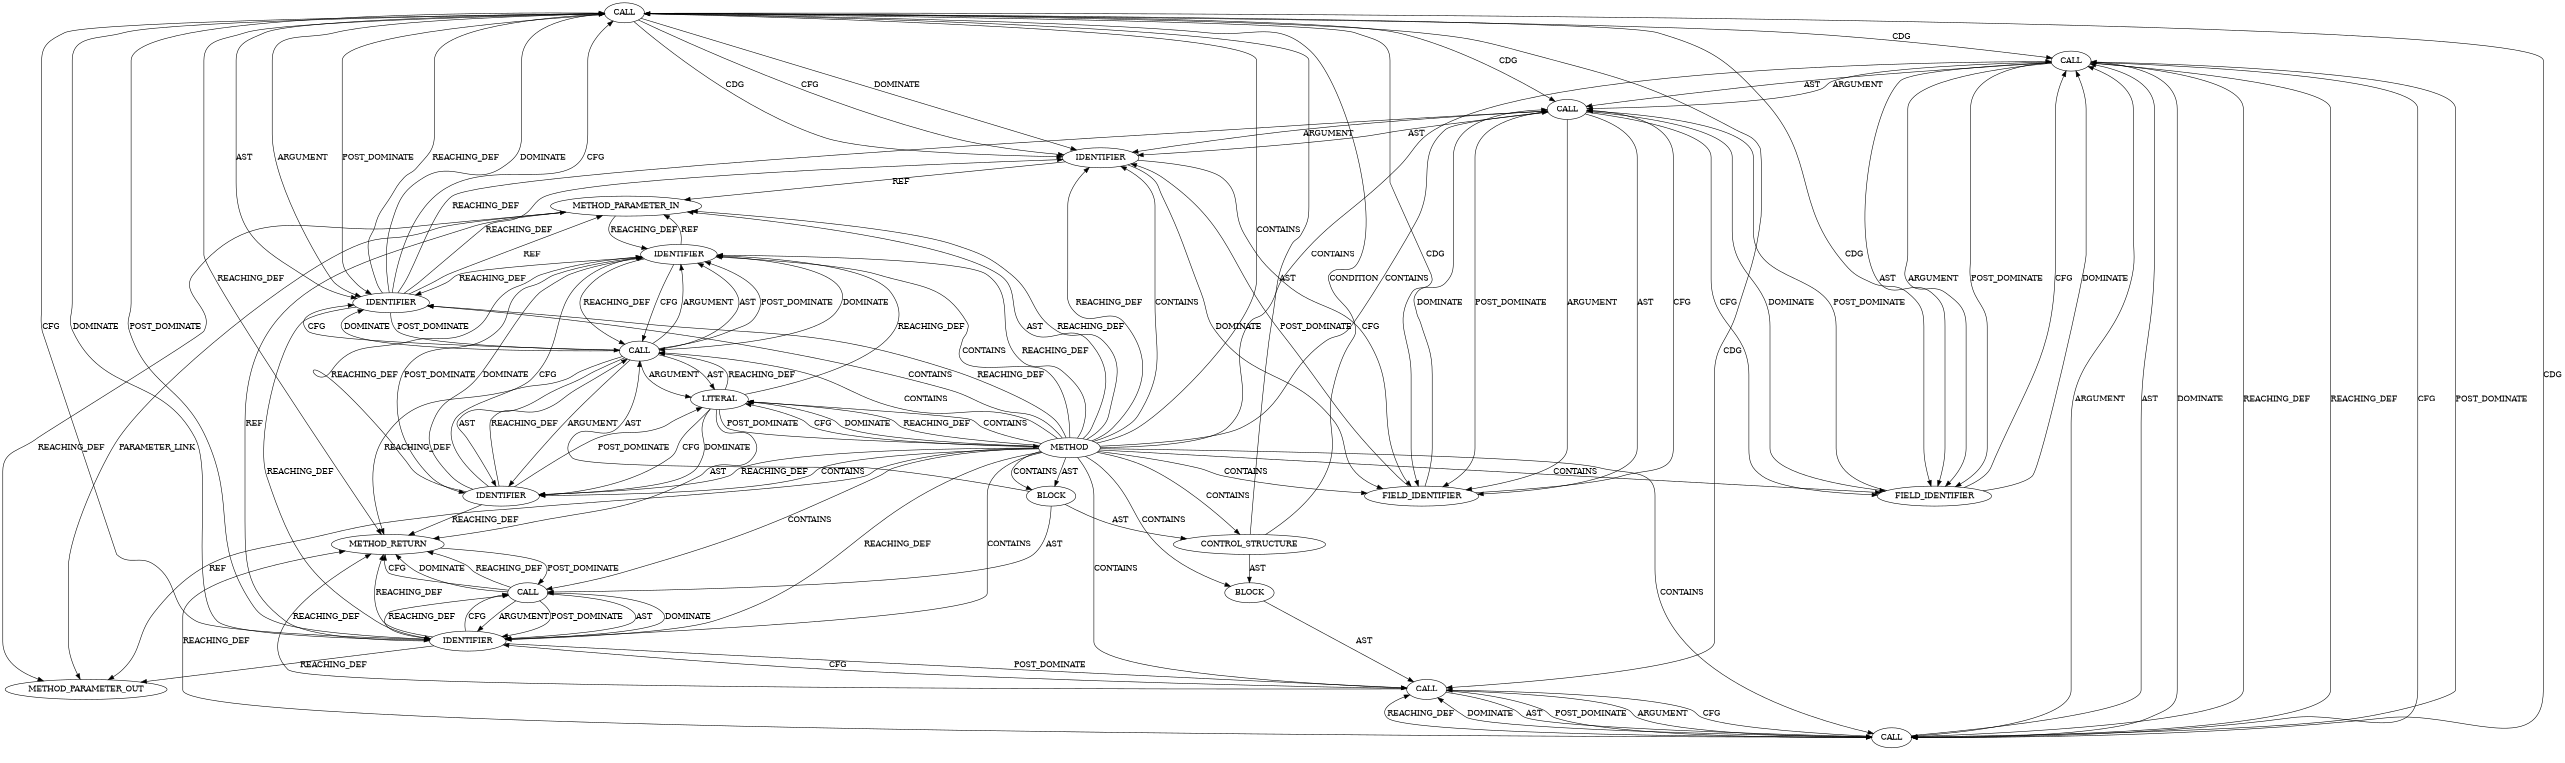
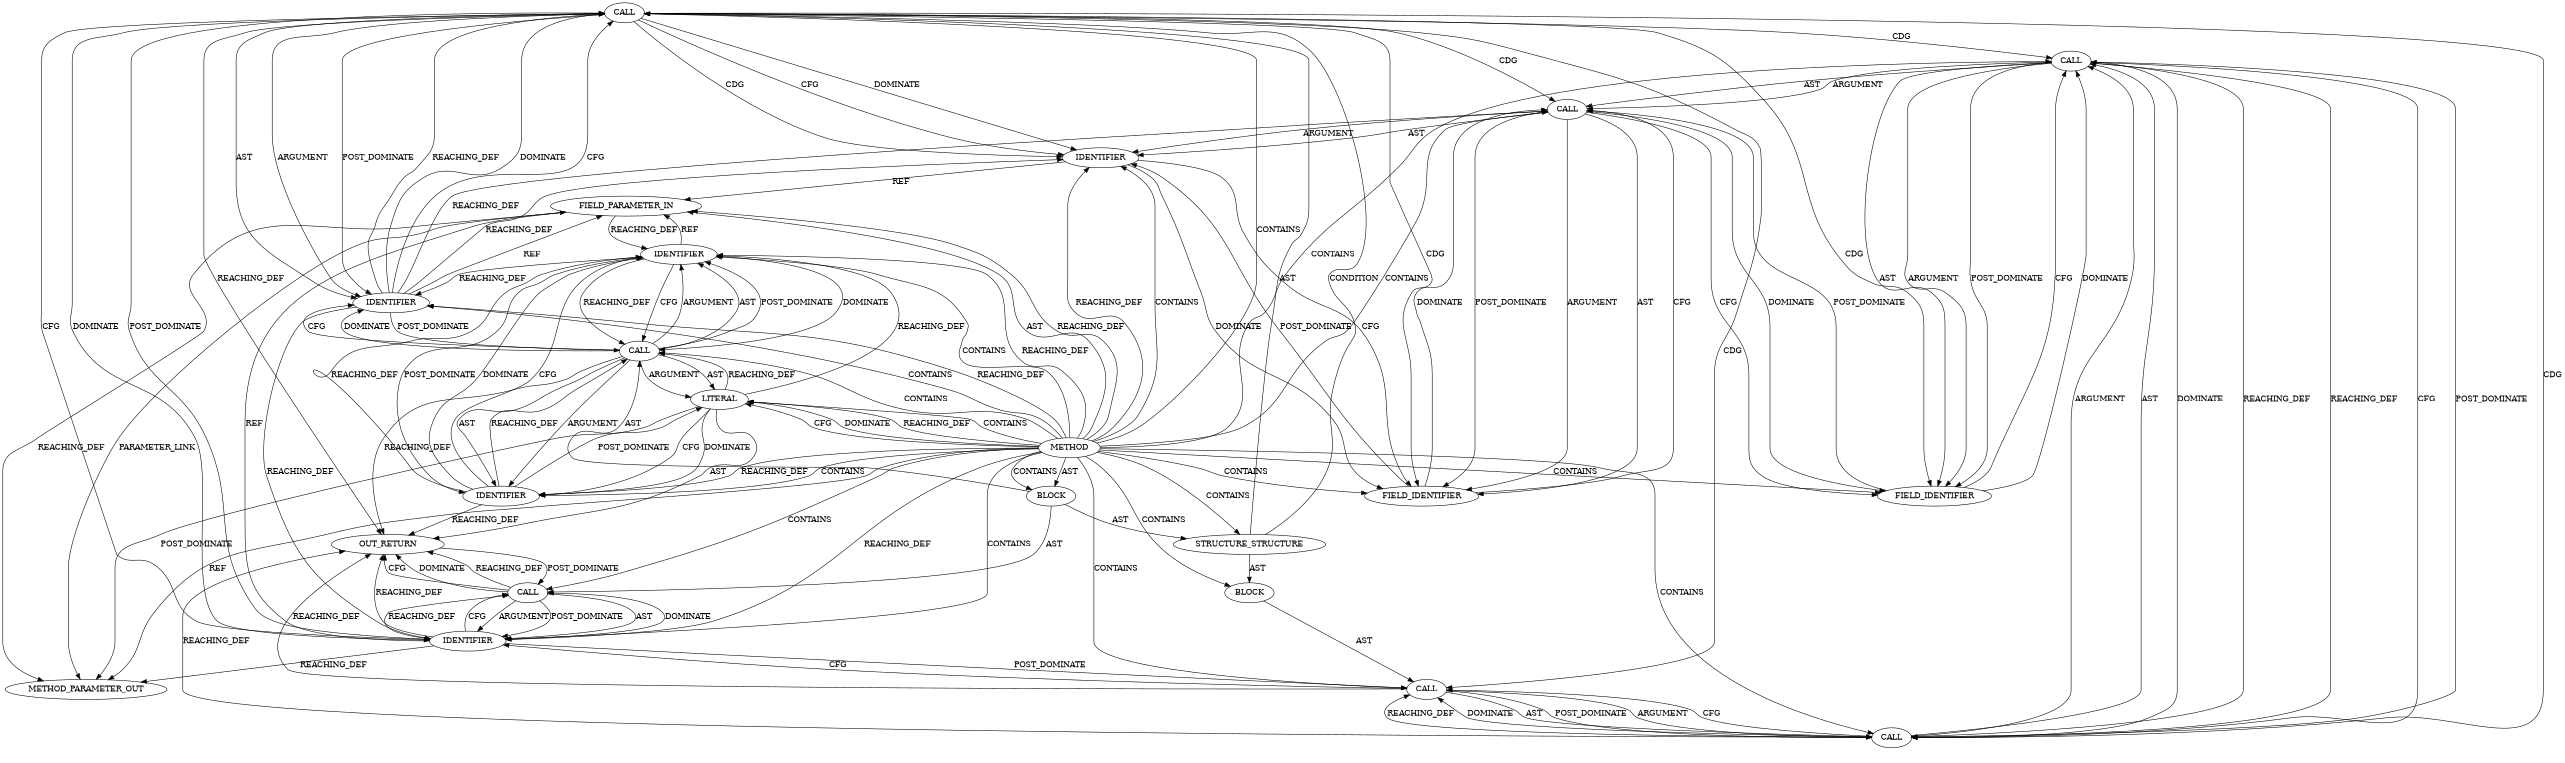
node "METHOD_PARAMETER_IN": label "METHOD_PARAMETER_IN" -> "FIELD_PARAMETER_IN"
edge "LITERAL" -> "METHOD": now "LITERAL" -> "METHOD_PARAMETER_OUT"
node "METHOD_RETURN": label "METHOD_RETURN" -> "OUT_RETURN"
node "CONTROL_STRUCTURE": label "CONTROL_STRUCTURE" -> "STRUCTURE_STRUCTURE"
